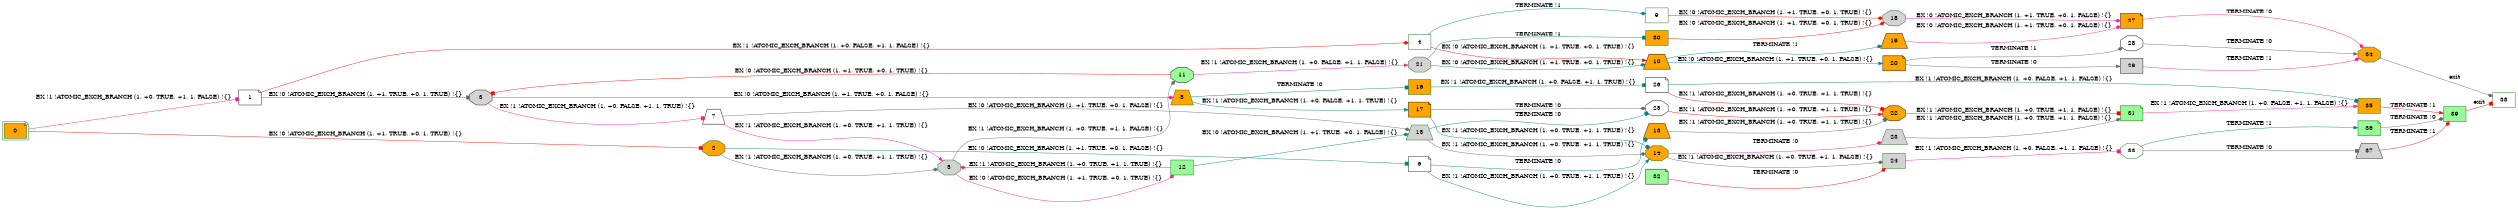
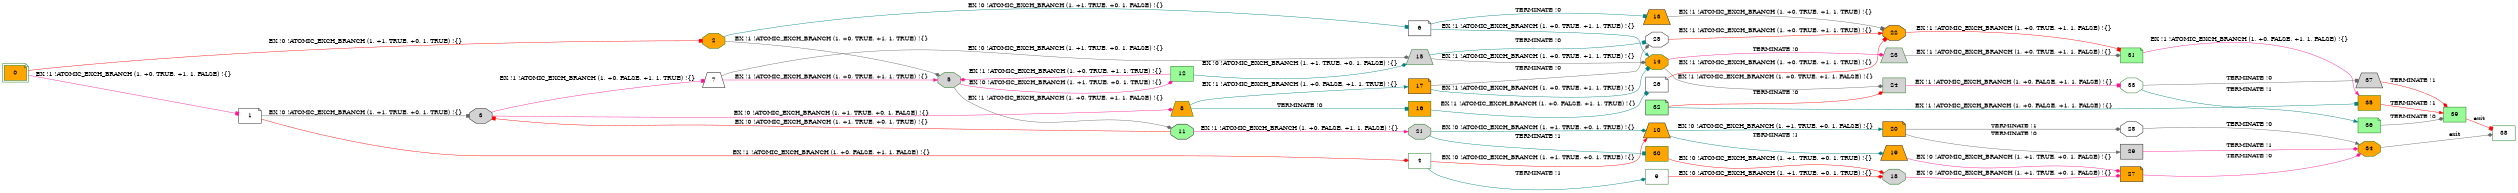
edge "26" -> "35": now "32" -> "35"
